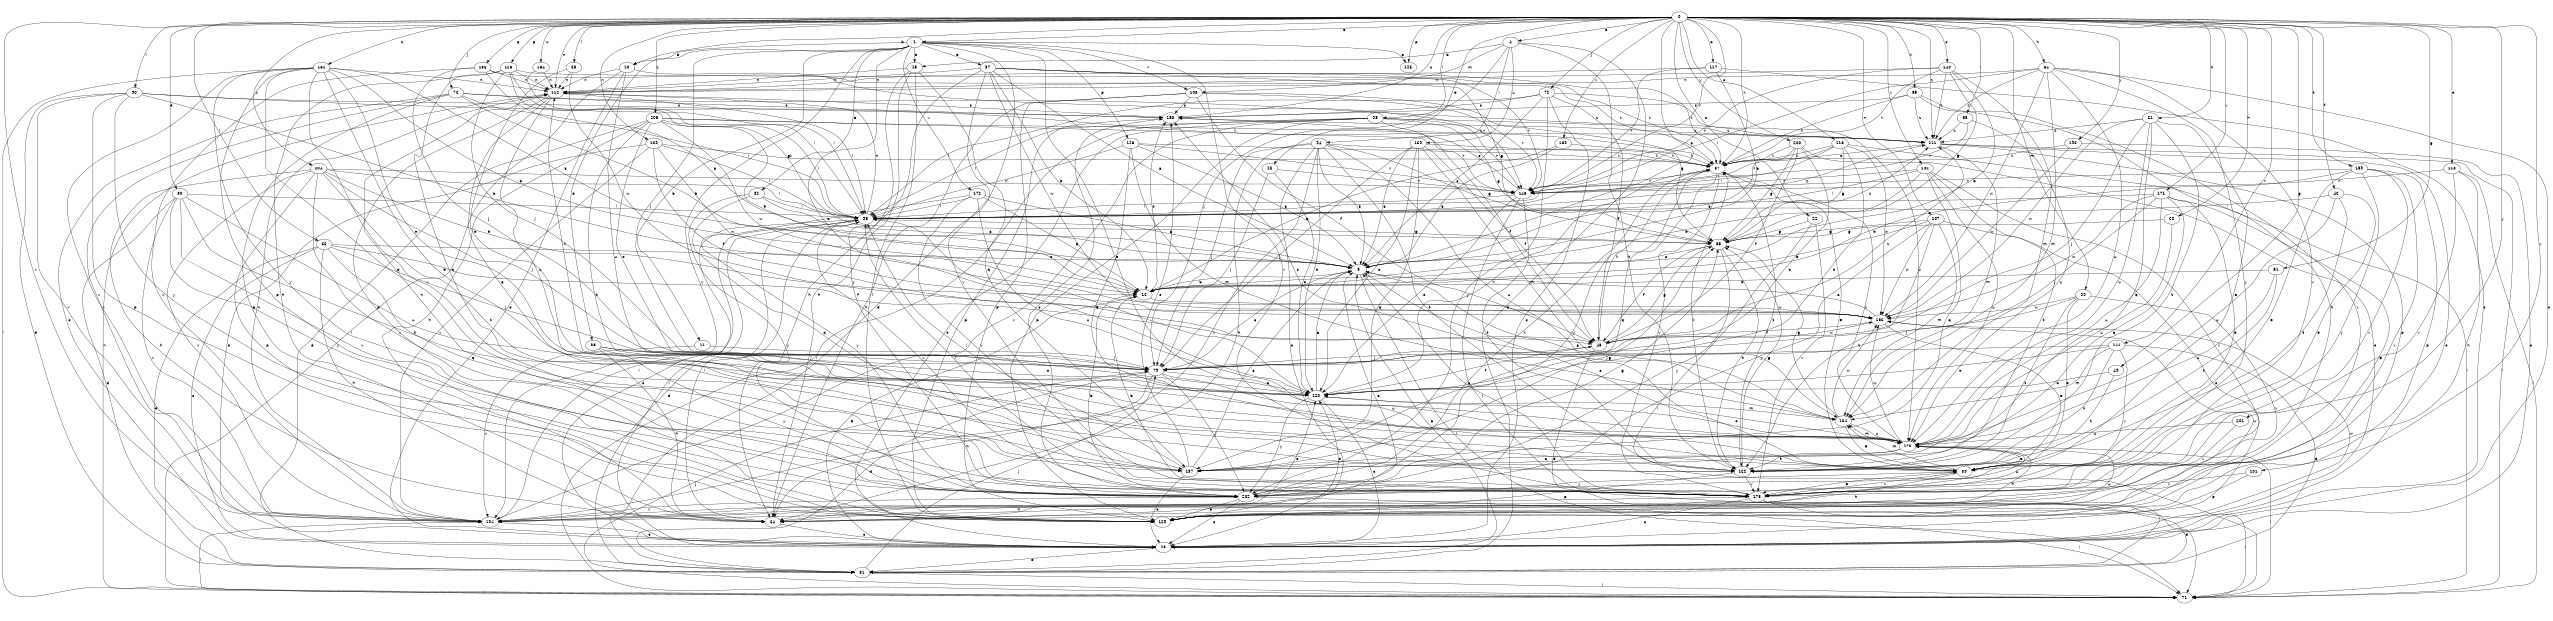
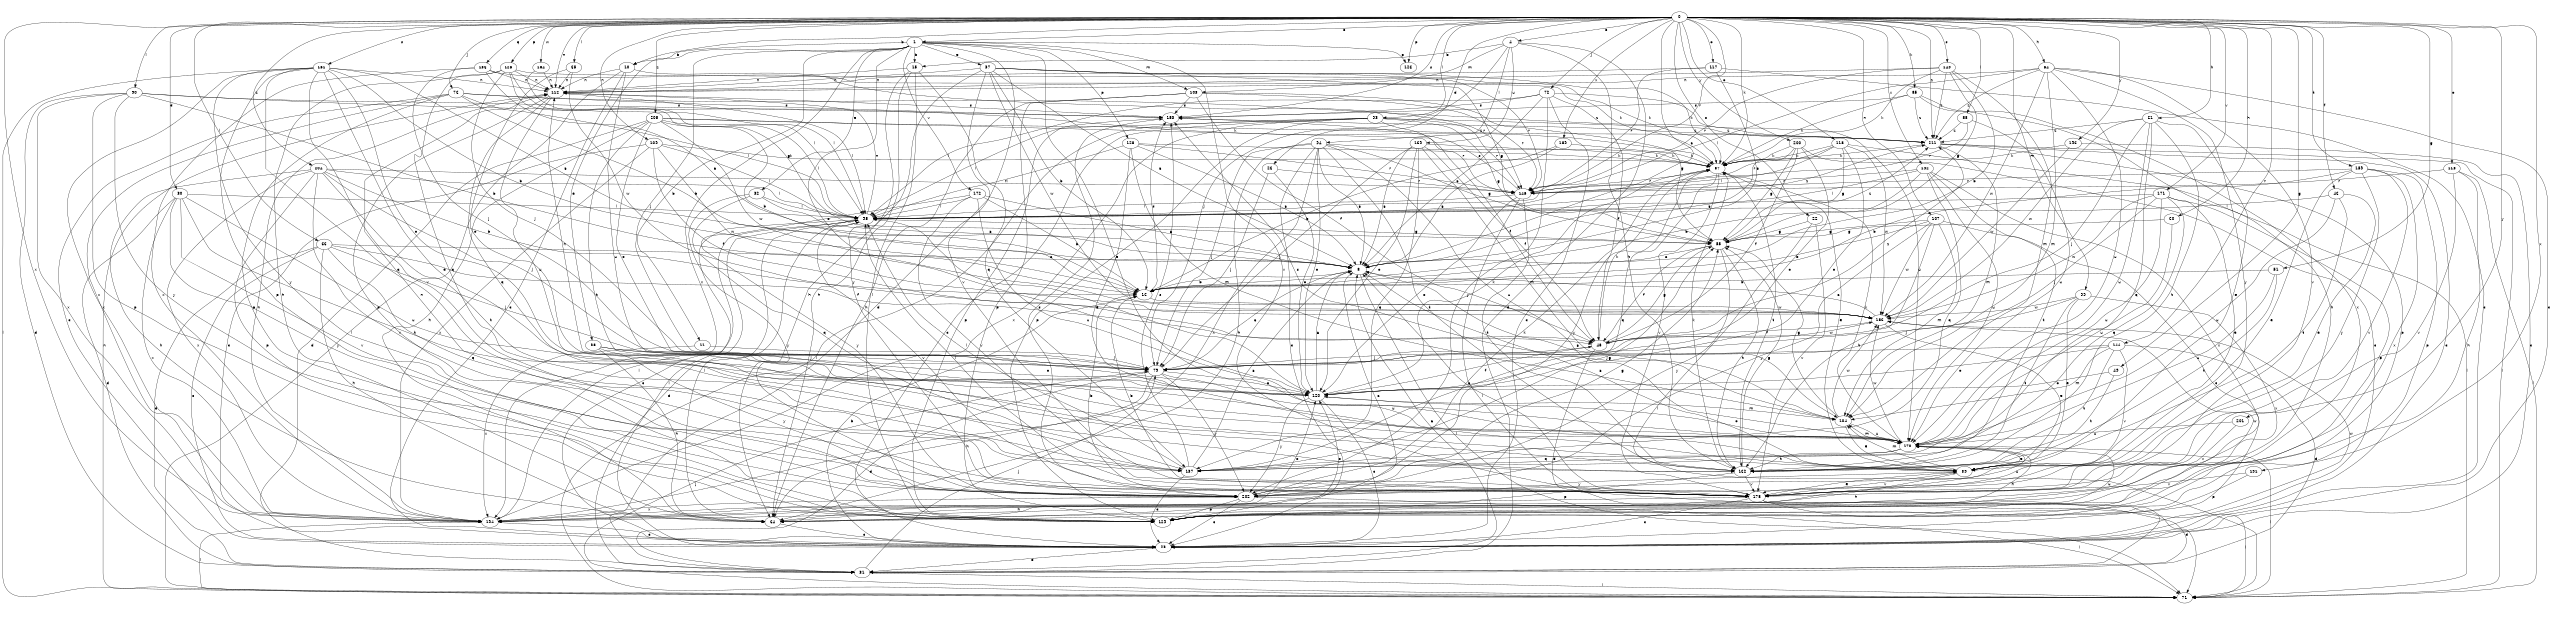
edge "1" -> "103": label "r" -> "m"
edge "211" -> "87": label "o" -> "k"
